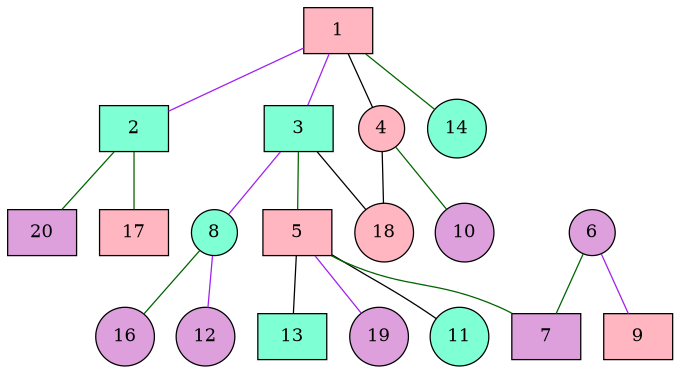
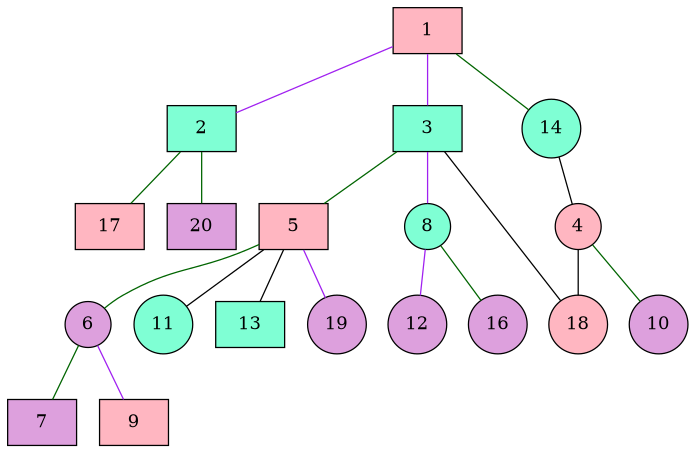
edge "1" -- "4": now "14" -- "4"
edge "5" -- "7": now "5" -- "6"
